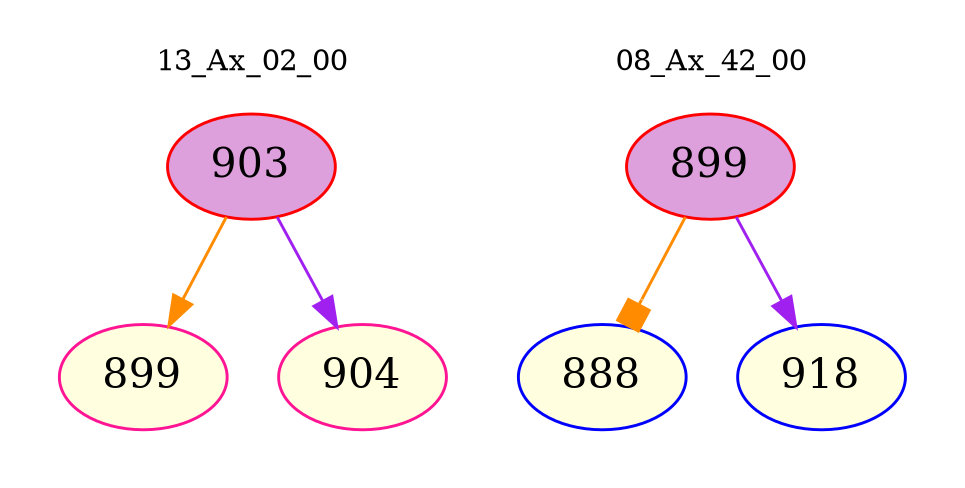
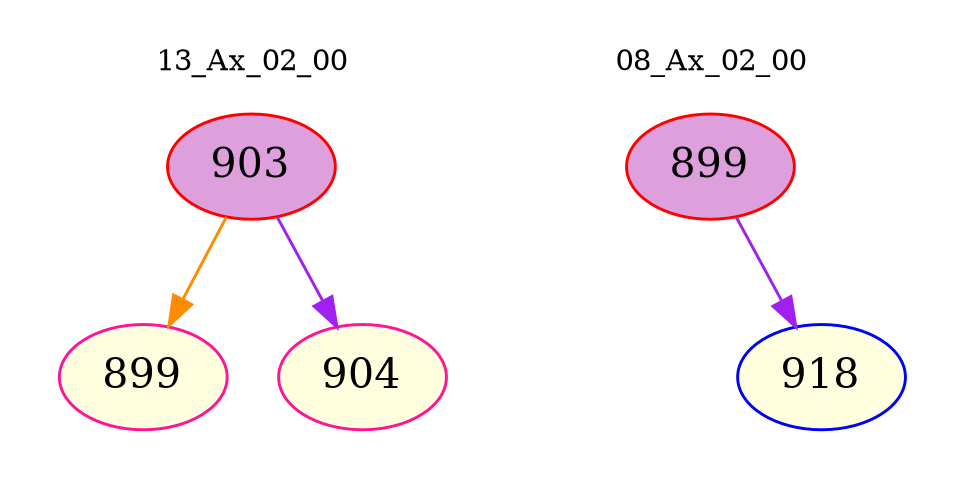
cluster "08_Ax_42_00": label "08_Ax_42_00" -> "08_Ax_02_00"
node "888": removed
